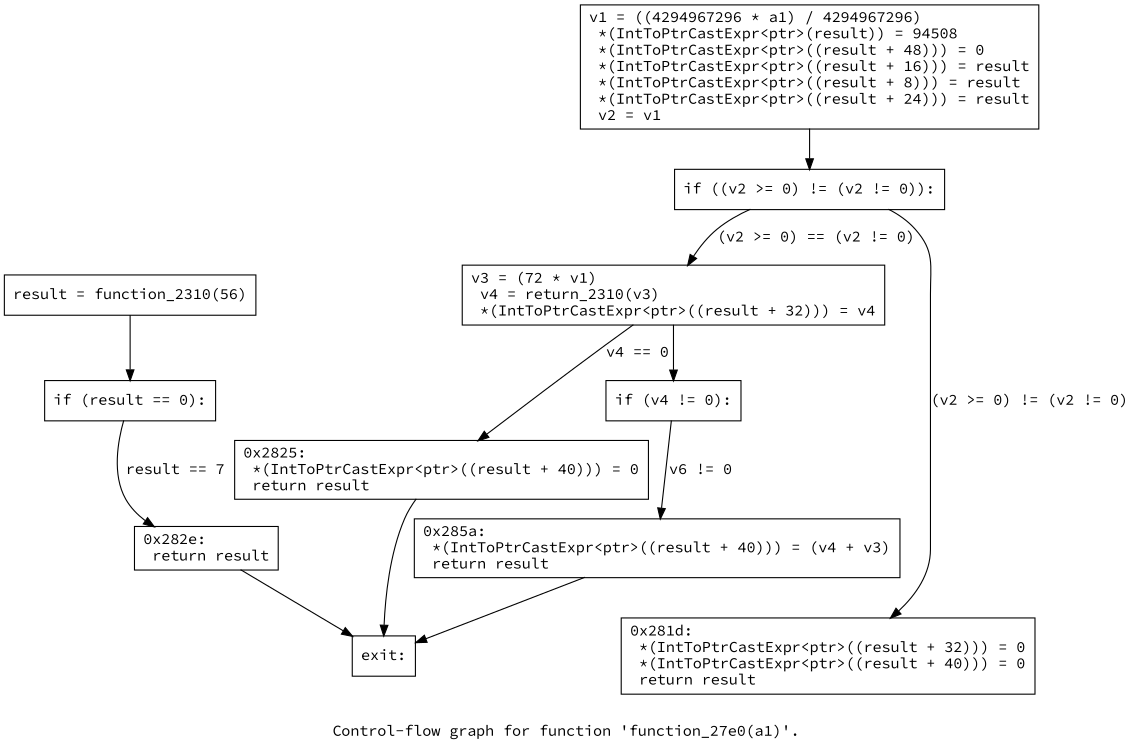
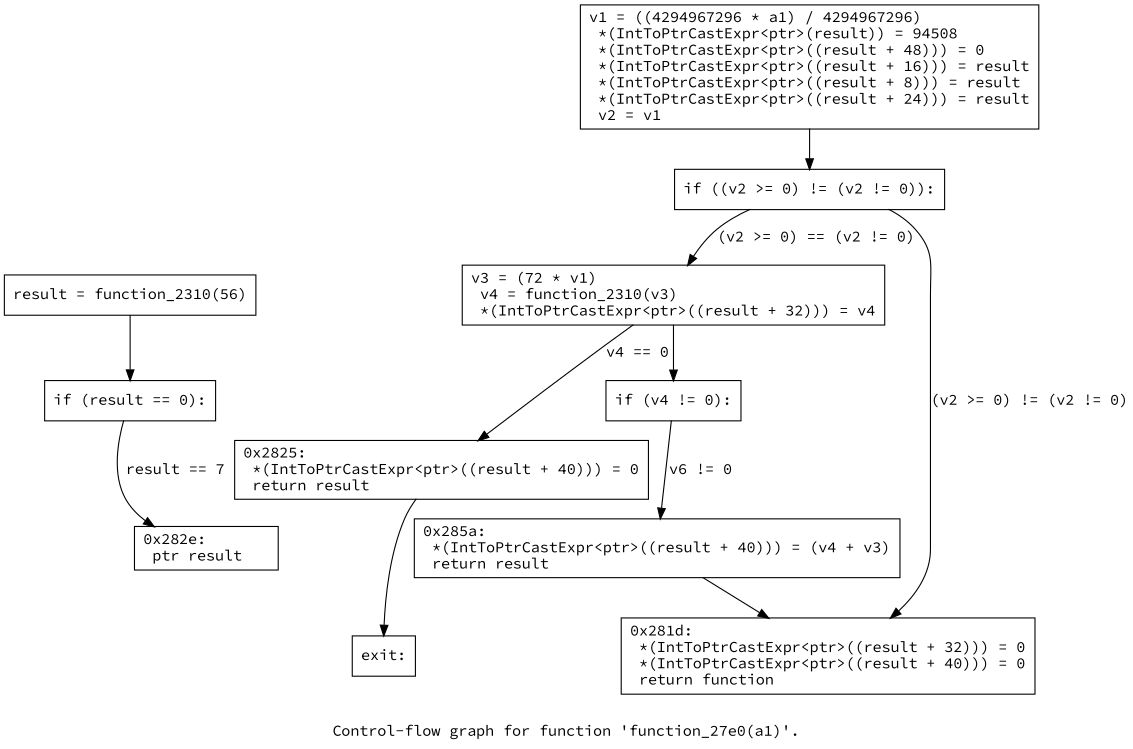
node "v3 = (72 * v1)": text "v4 = return_2310(v3)" -> "v4 = function_2310(v3)"
node "0x282e:": text "return result" -> "ptr result"
edge "0x282e:" -> "exit:": removed
edge "0x285a:" -> "exit:": now "0x285a:" -> "0x281d:"
node "0x281d:": text "return result" -> "return function"
